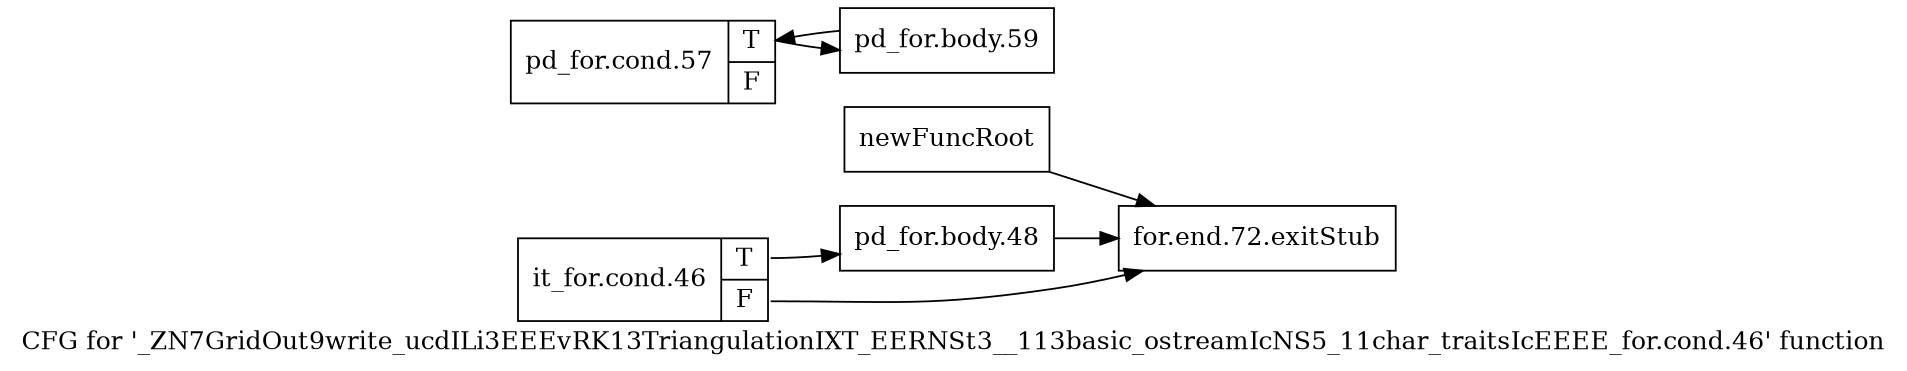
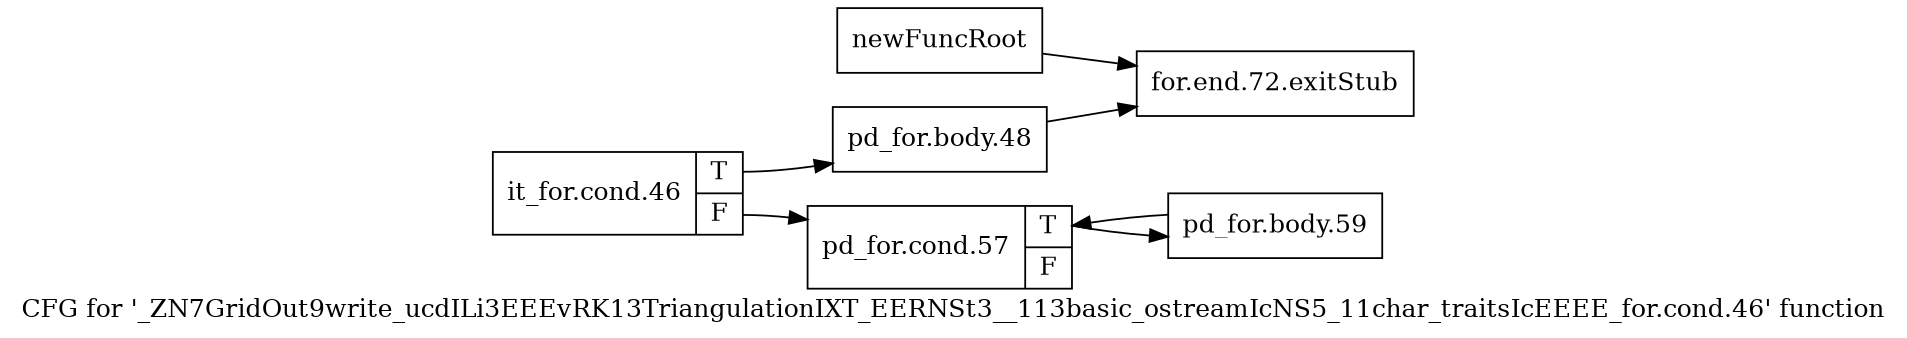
edge "it_for.cond.46" -> "for.end.72.exitStub": now "it_for.cond.46" -> "pd_for.cond.57"
